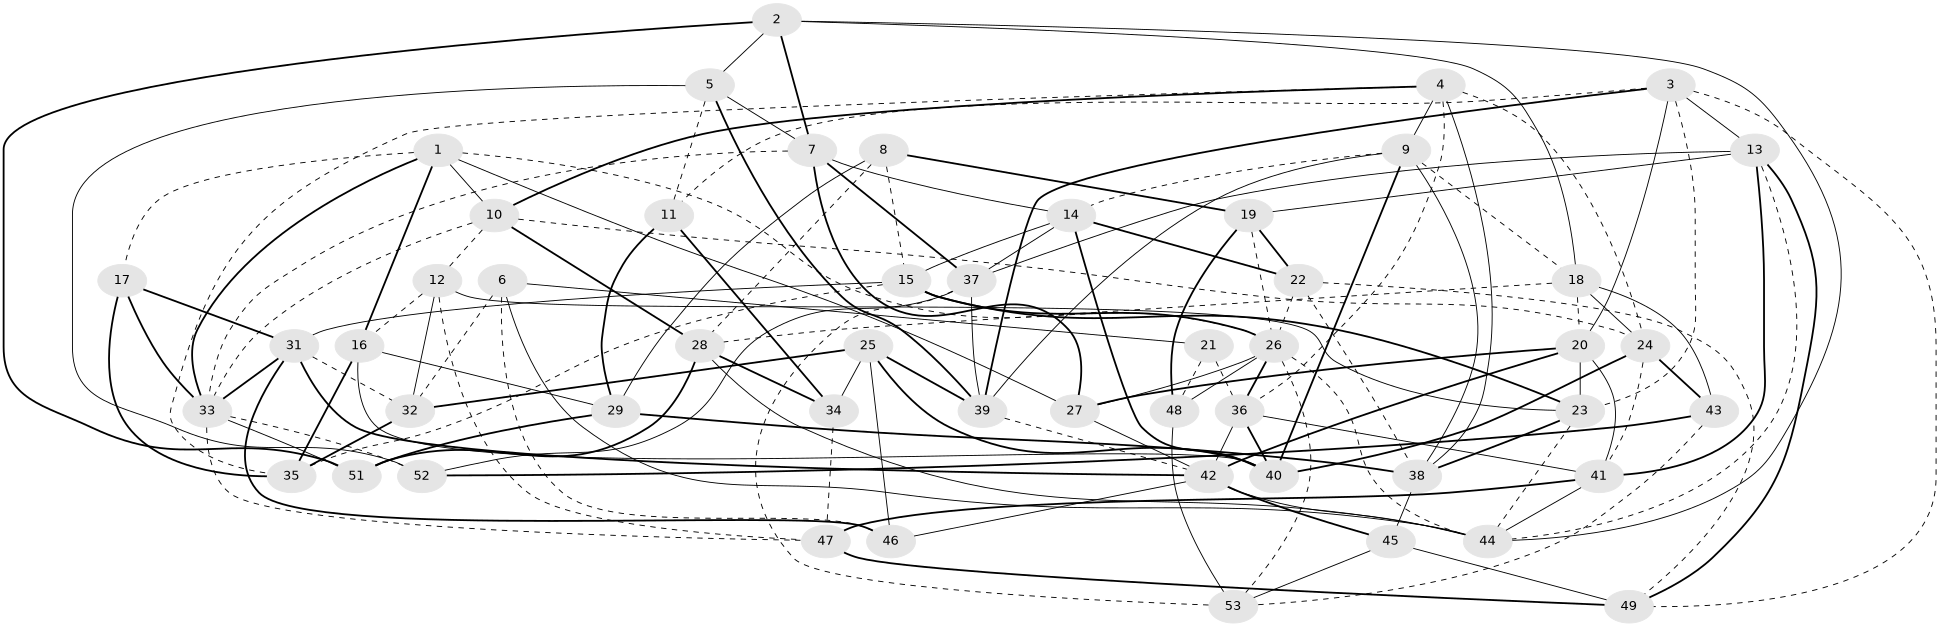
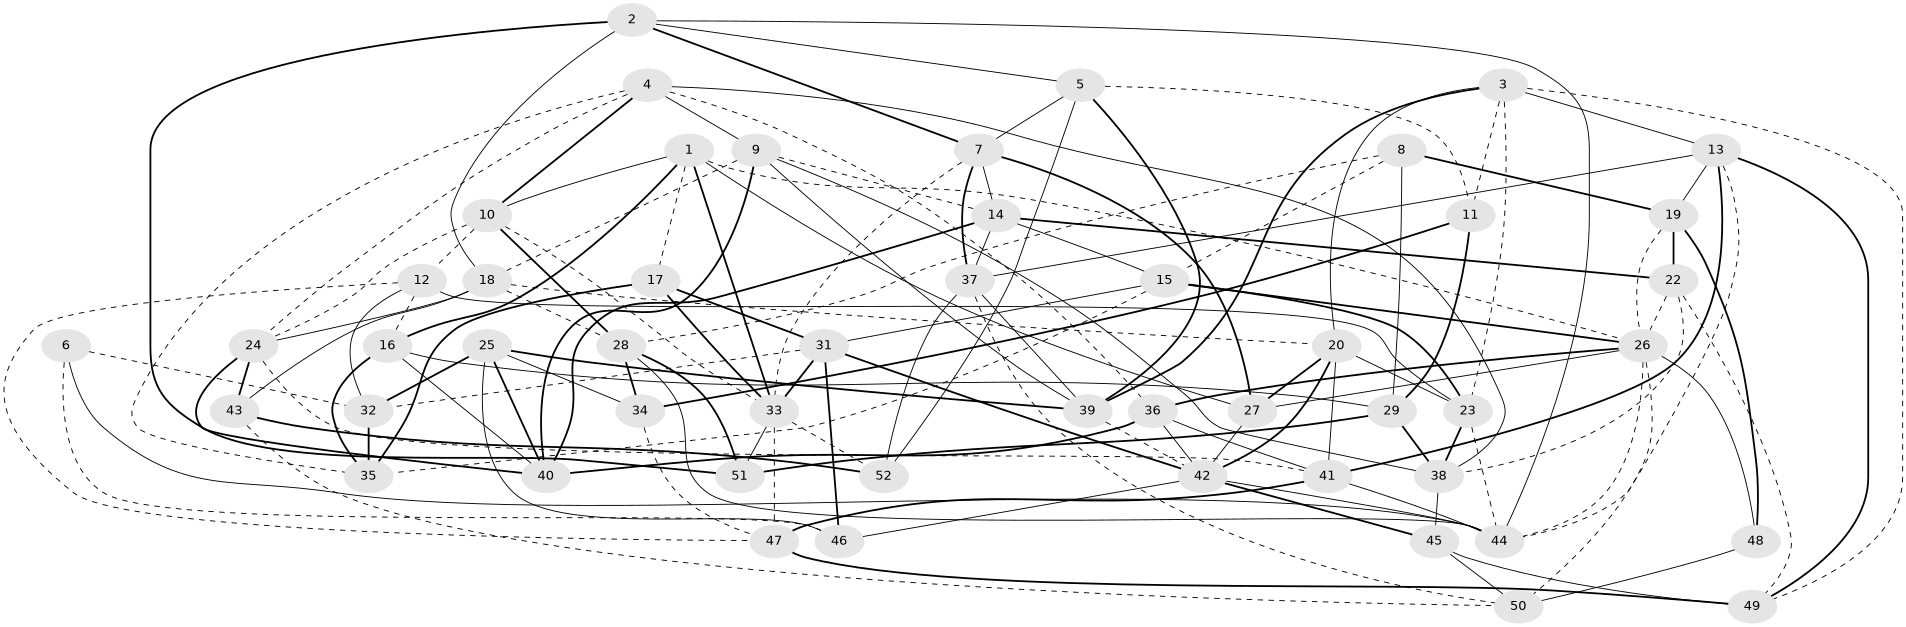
node "21": removed
node "53": label "53" -> "50"
